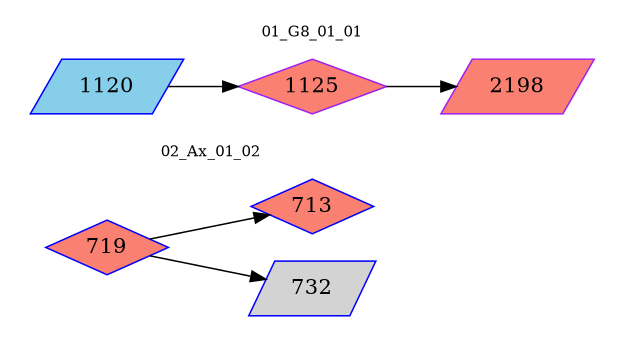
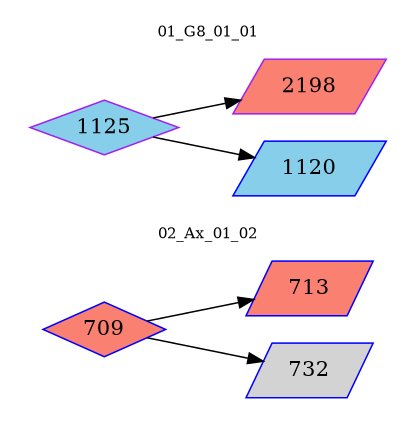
edge "1120" -> "1125": reversed
node "1125": fillcolor salmon -> skyblue
node "713": shape diamond -> parallelogram
node "719": label "719" -> "709"
